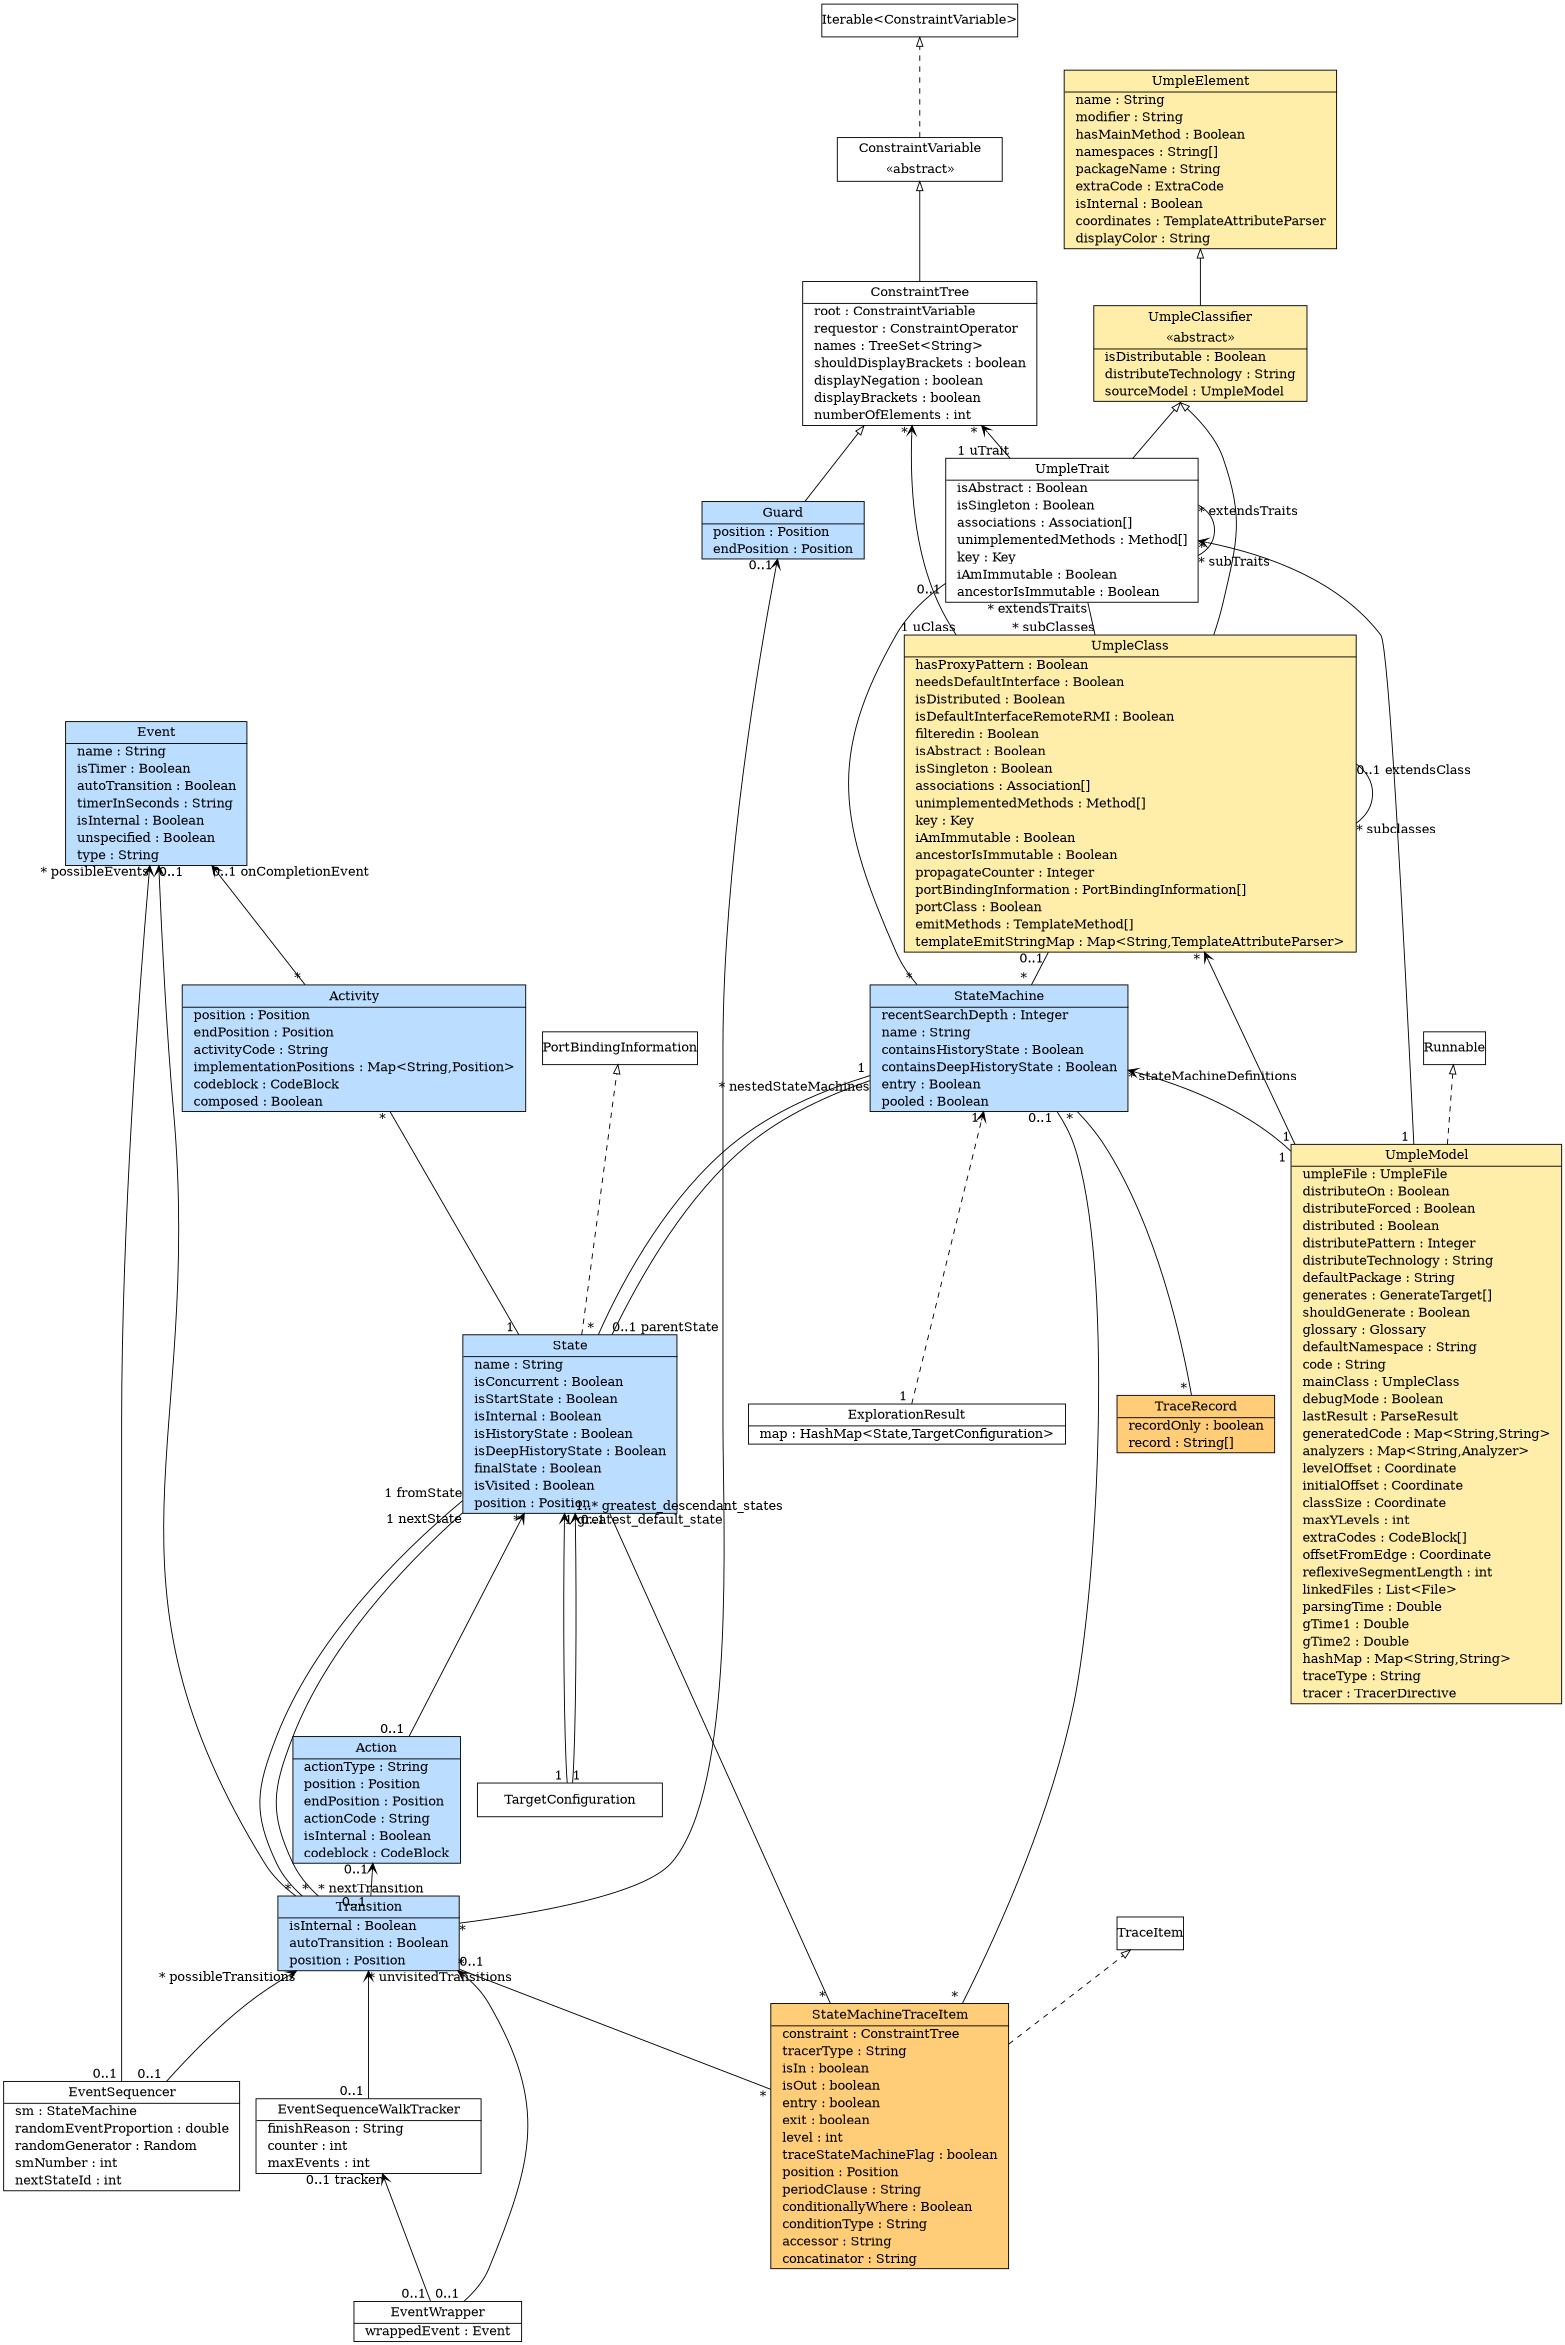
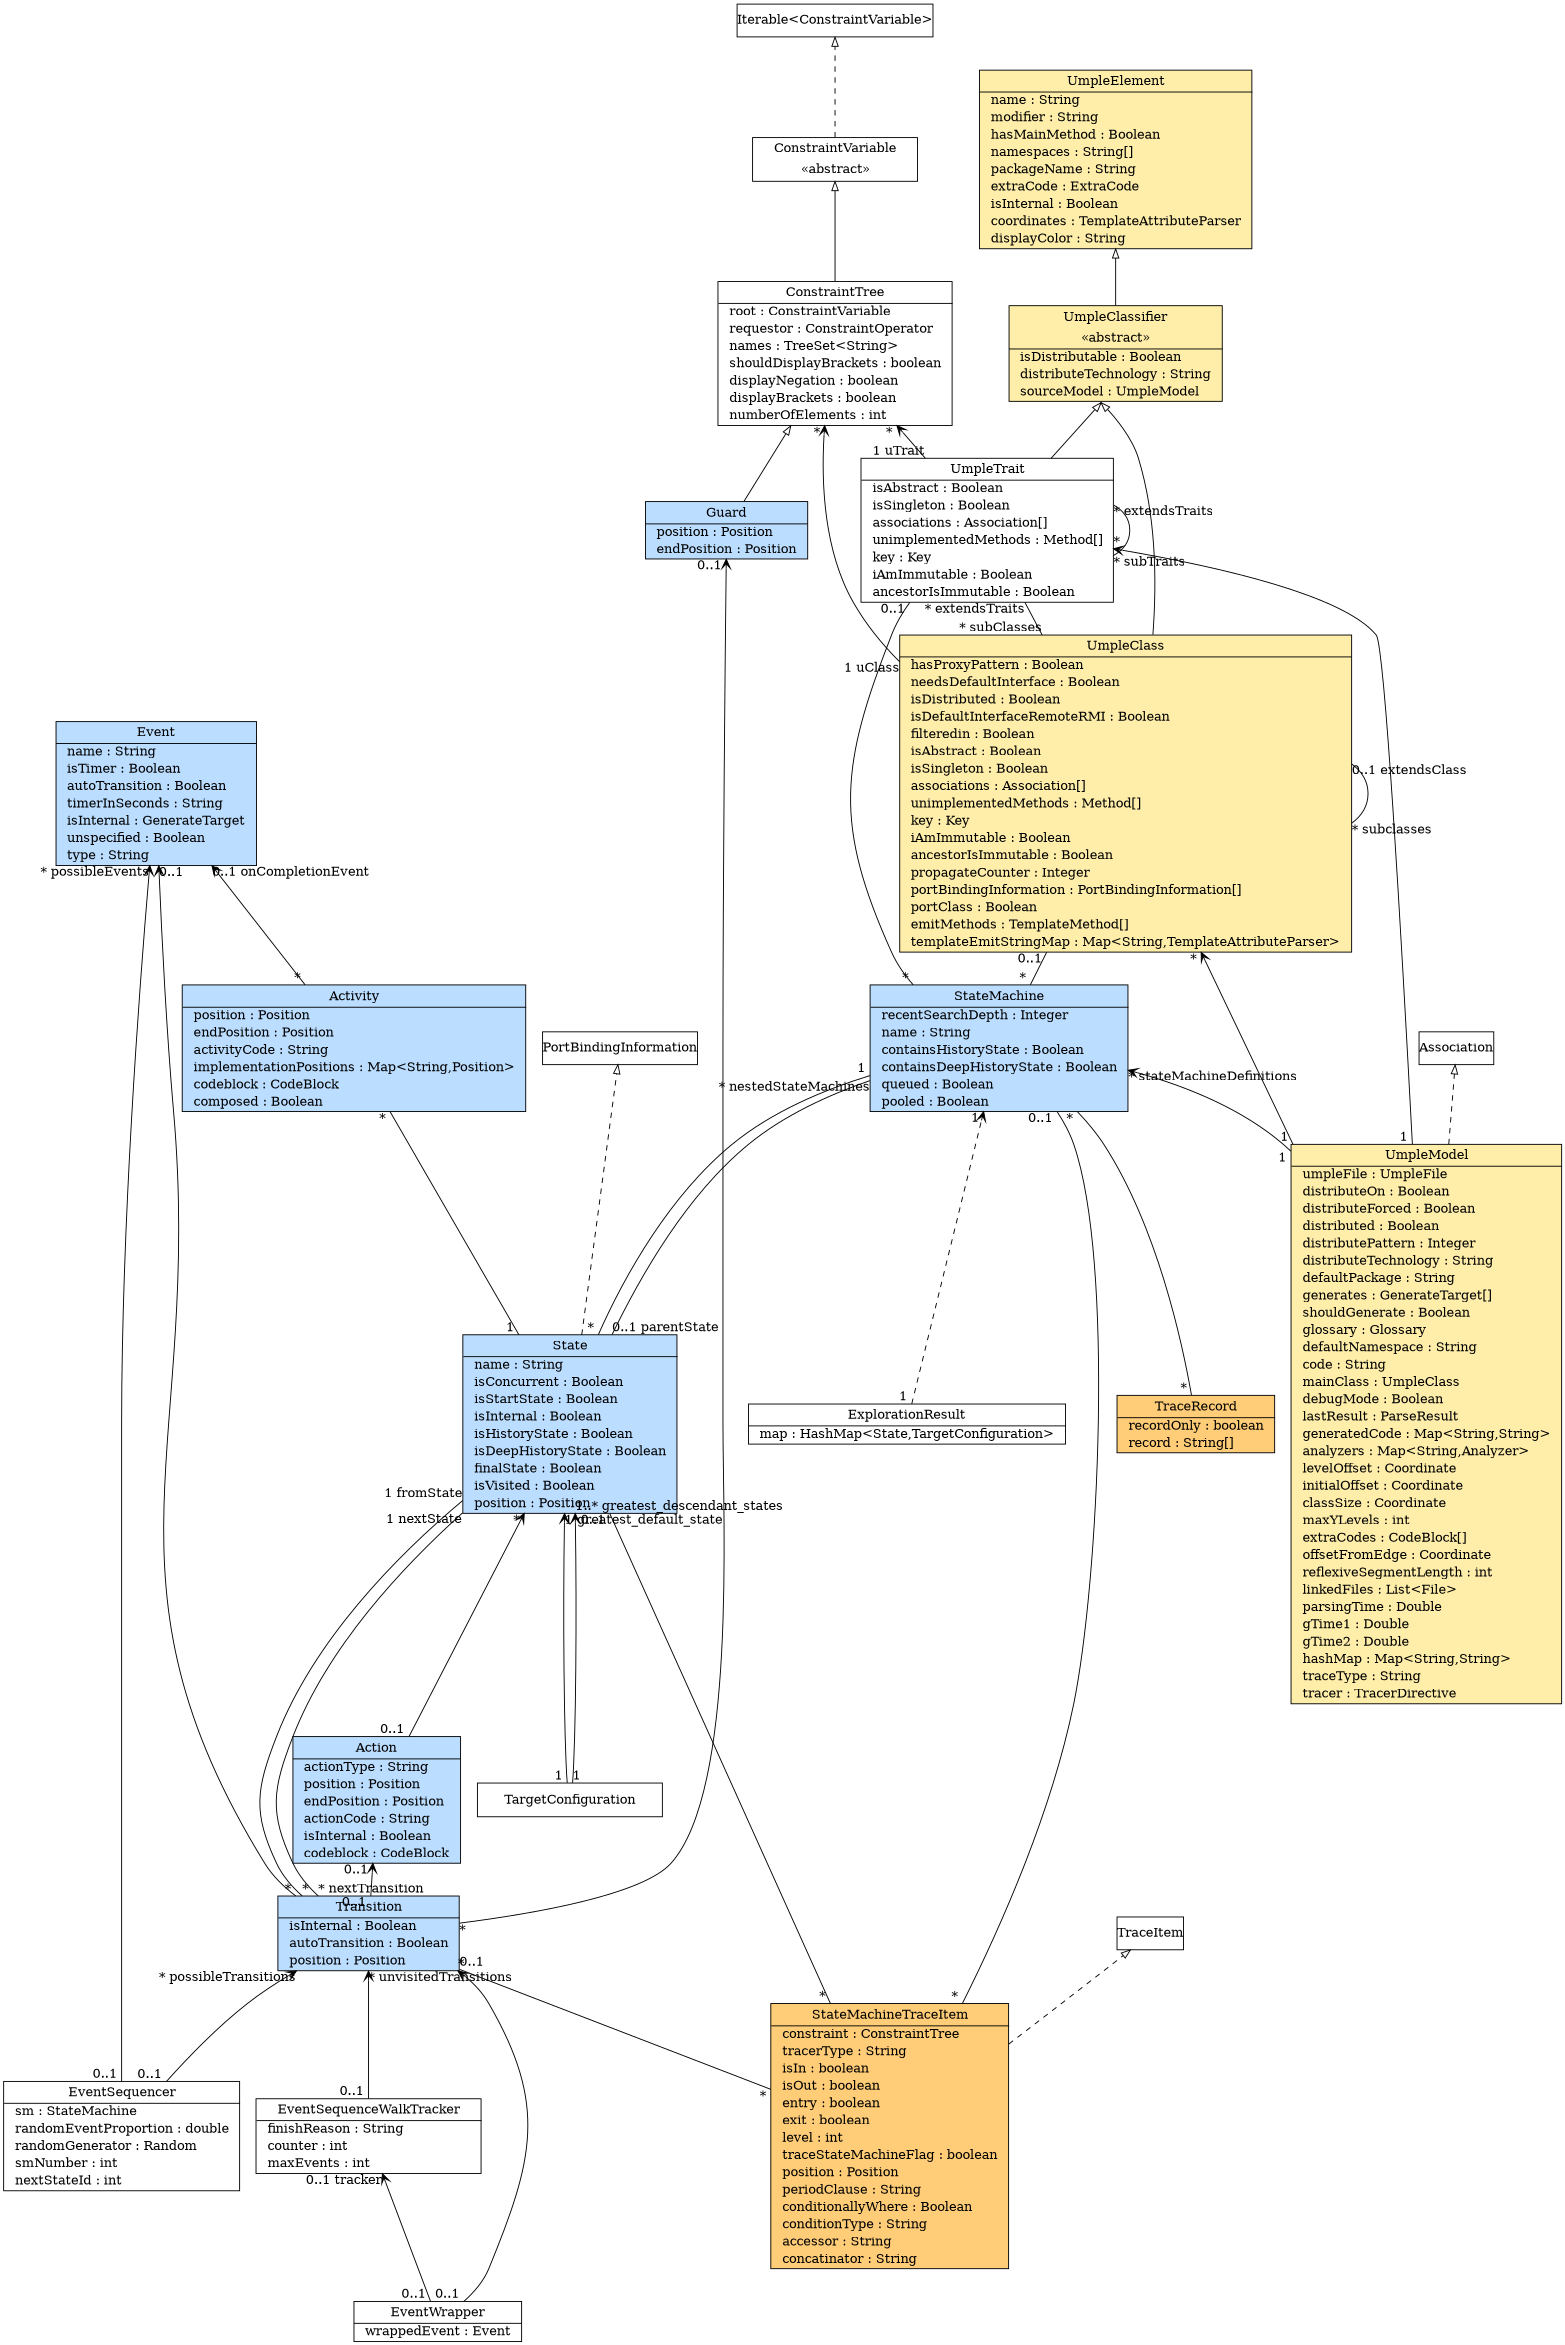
node "Event": text "isInternal : Boolean" -> "isInternal : GenerateTarget"
node "Runnable": label "Runnable" -> "Association"
node "StateMachine": text "entry : Boolean" -> "queued : Boolean"
